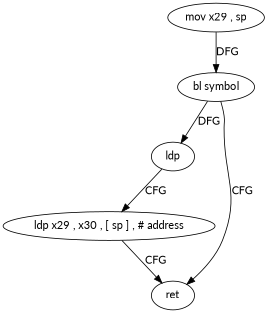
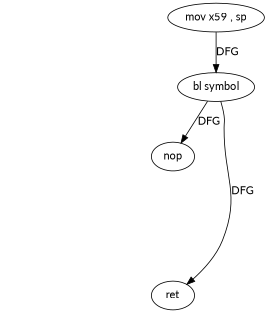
node "mov x29 , sp": label "mov x29 , sp" -> "mov x59 , sp"
node "ldp": label "ldp" -> "nop"
edge "bl symbol" -> "ret": label "CFG" -> "DFG"
node "ldp x29 , x30 , [ sp ] , # address": removed
